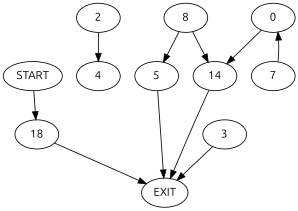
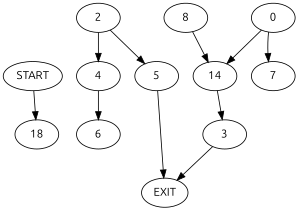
edge "8" -> "5": now "2" -> "5"
edge "7" -> "0": reversed
edge "14" -> "EXIT": now "14" -> "3"
node "6": added
edge "18" -> "EXIT": removed
